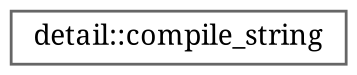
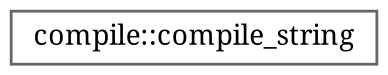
node "detail::compile_string": label "detail::compile_string" -> "compile::compile_string"
